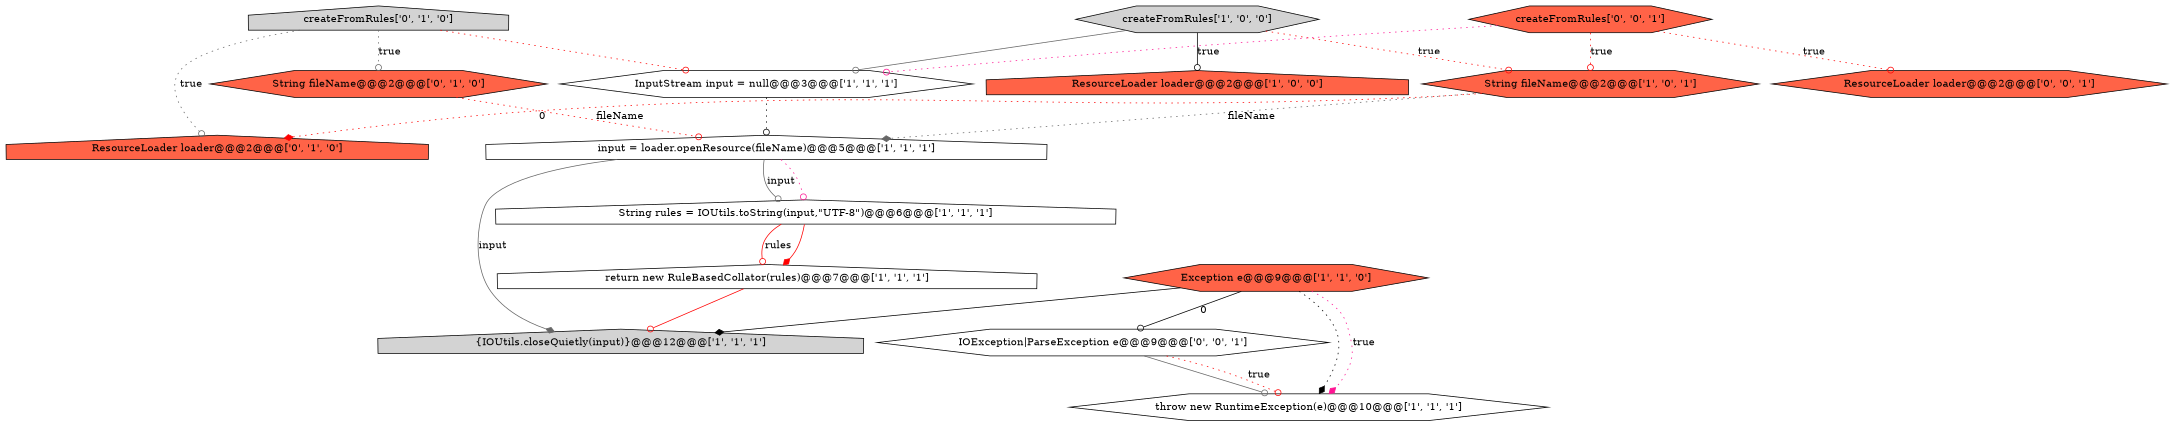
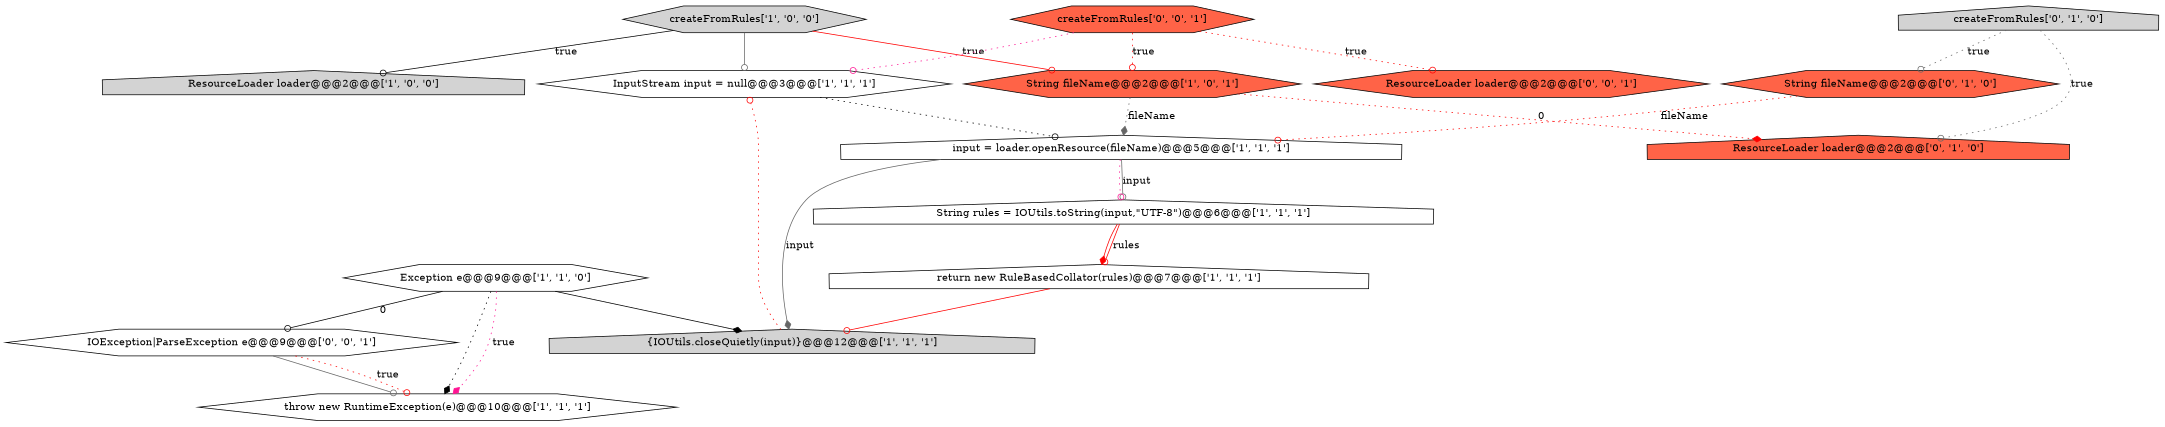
edge "createFromRules['0', '1', '0']" -> "InputStream input = null@@@3@@@['1', '1', '1']": now "{IOUtils.closeQuietly(input)}@@@12@@@['1', '1', '1']" -> "InputStream input = null@@@3@@@['1', '1', '1']"
edge "createFromRules['1', '0', '0']" -> "String fileName@@@2@@@['1', '0', '1']": style dotted -> solid
node "ResourceLoader loader@@@2@@@['1', '0', '0']": fillcolor tomato -> lightgray
node "Exception e@@@9@@@['1', '1', '0']": fillcolor tomato -> white
